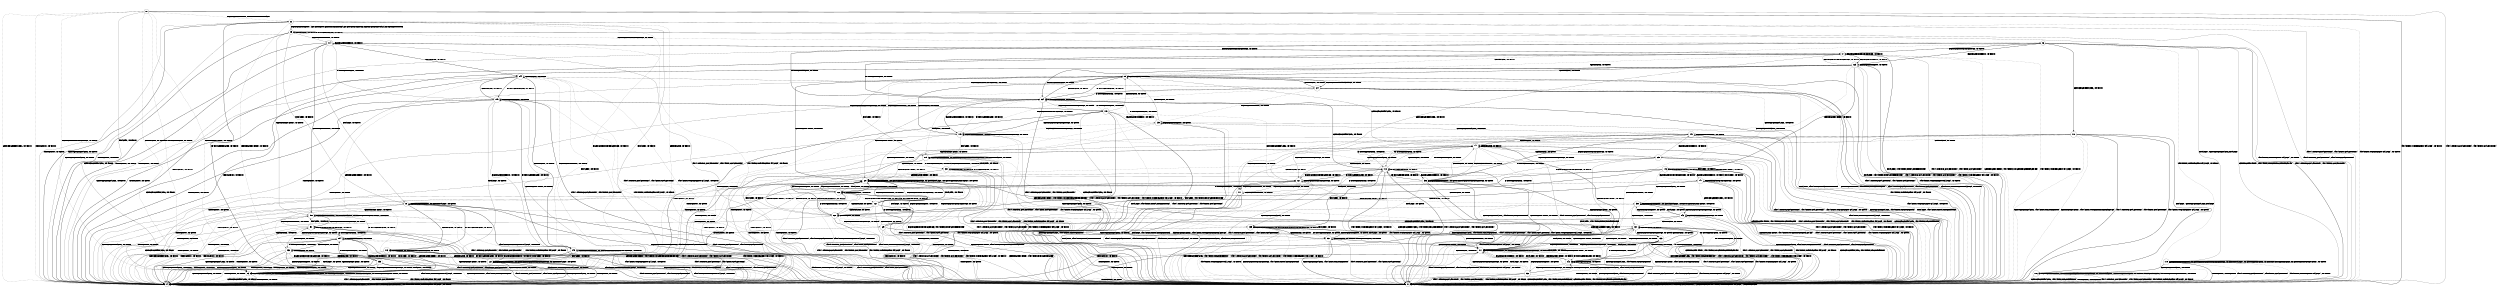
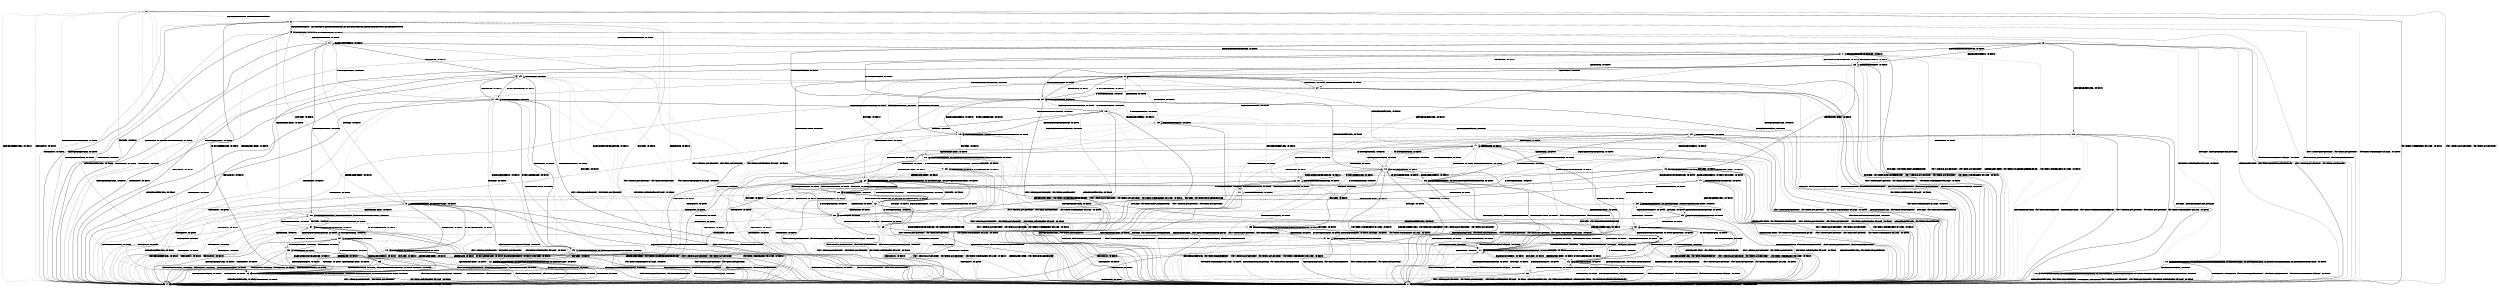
edge "s27" -> "s32": added, label "CHANGE_CIPHER_SPEC / TIMEOUT"
